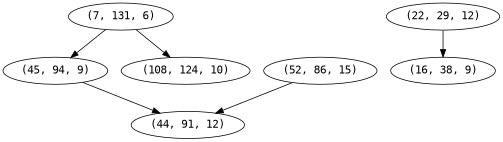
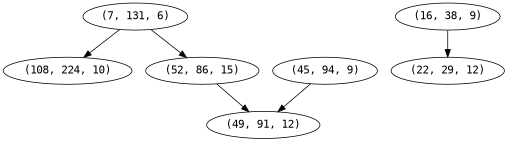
edge "(22, 29, 12)" -> "(16, 38, 9)": reversed
edge "(7, 131, 6)" -> "(45, 94, 9)": now "(7, 131, 6)" -> "(52, 86, 15)"
node "(108, 124, 10)": label "(108, 124, 10)" -> "(108, 224, 10)"
node "(44, 91, 12)": label "(44, 91, 12)" -> "(49, 91, 12)"
